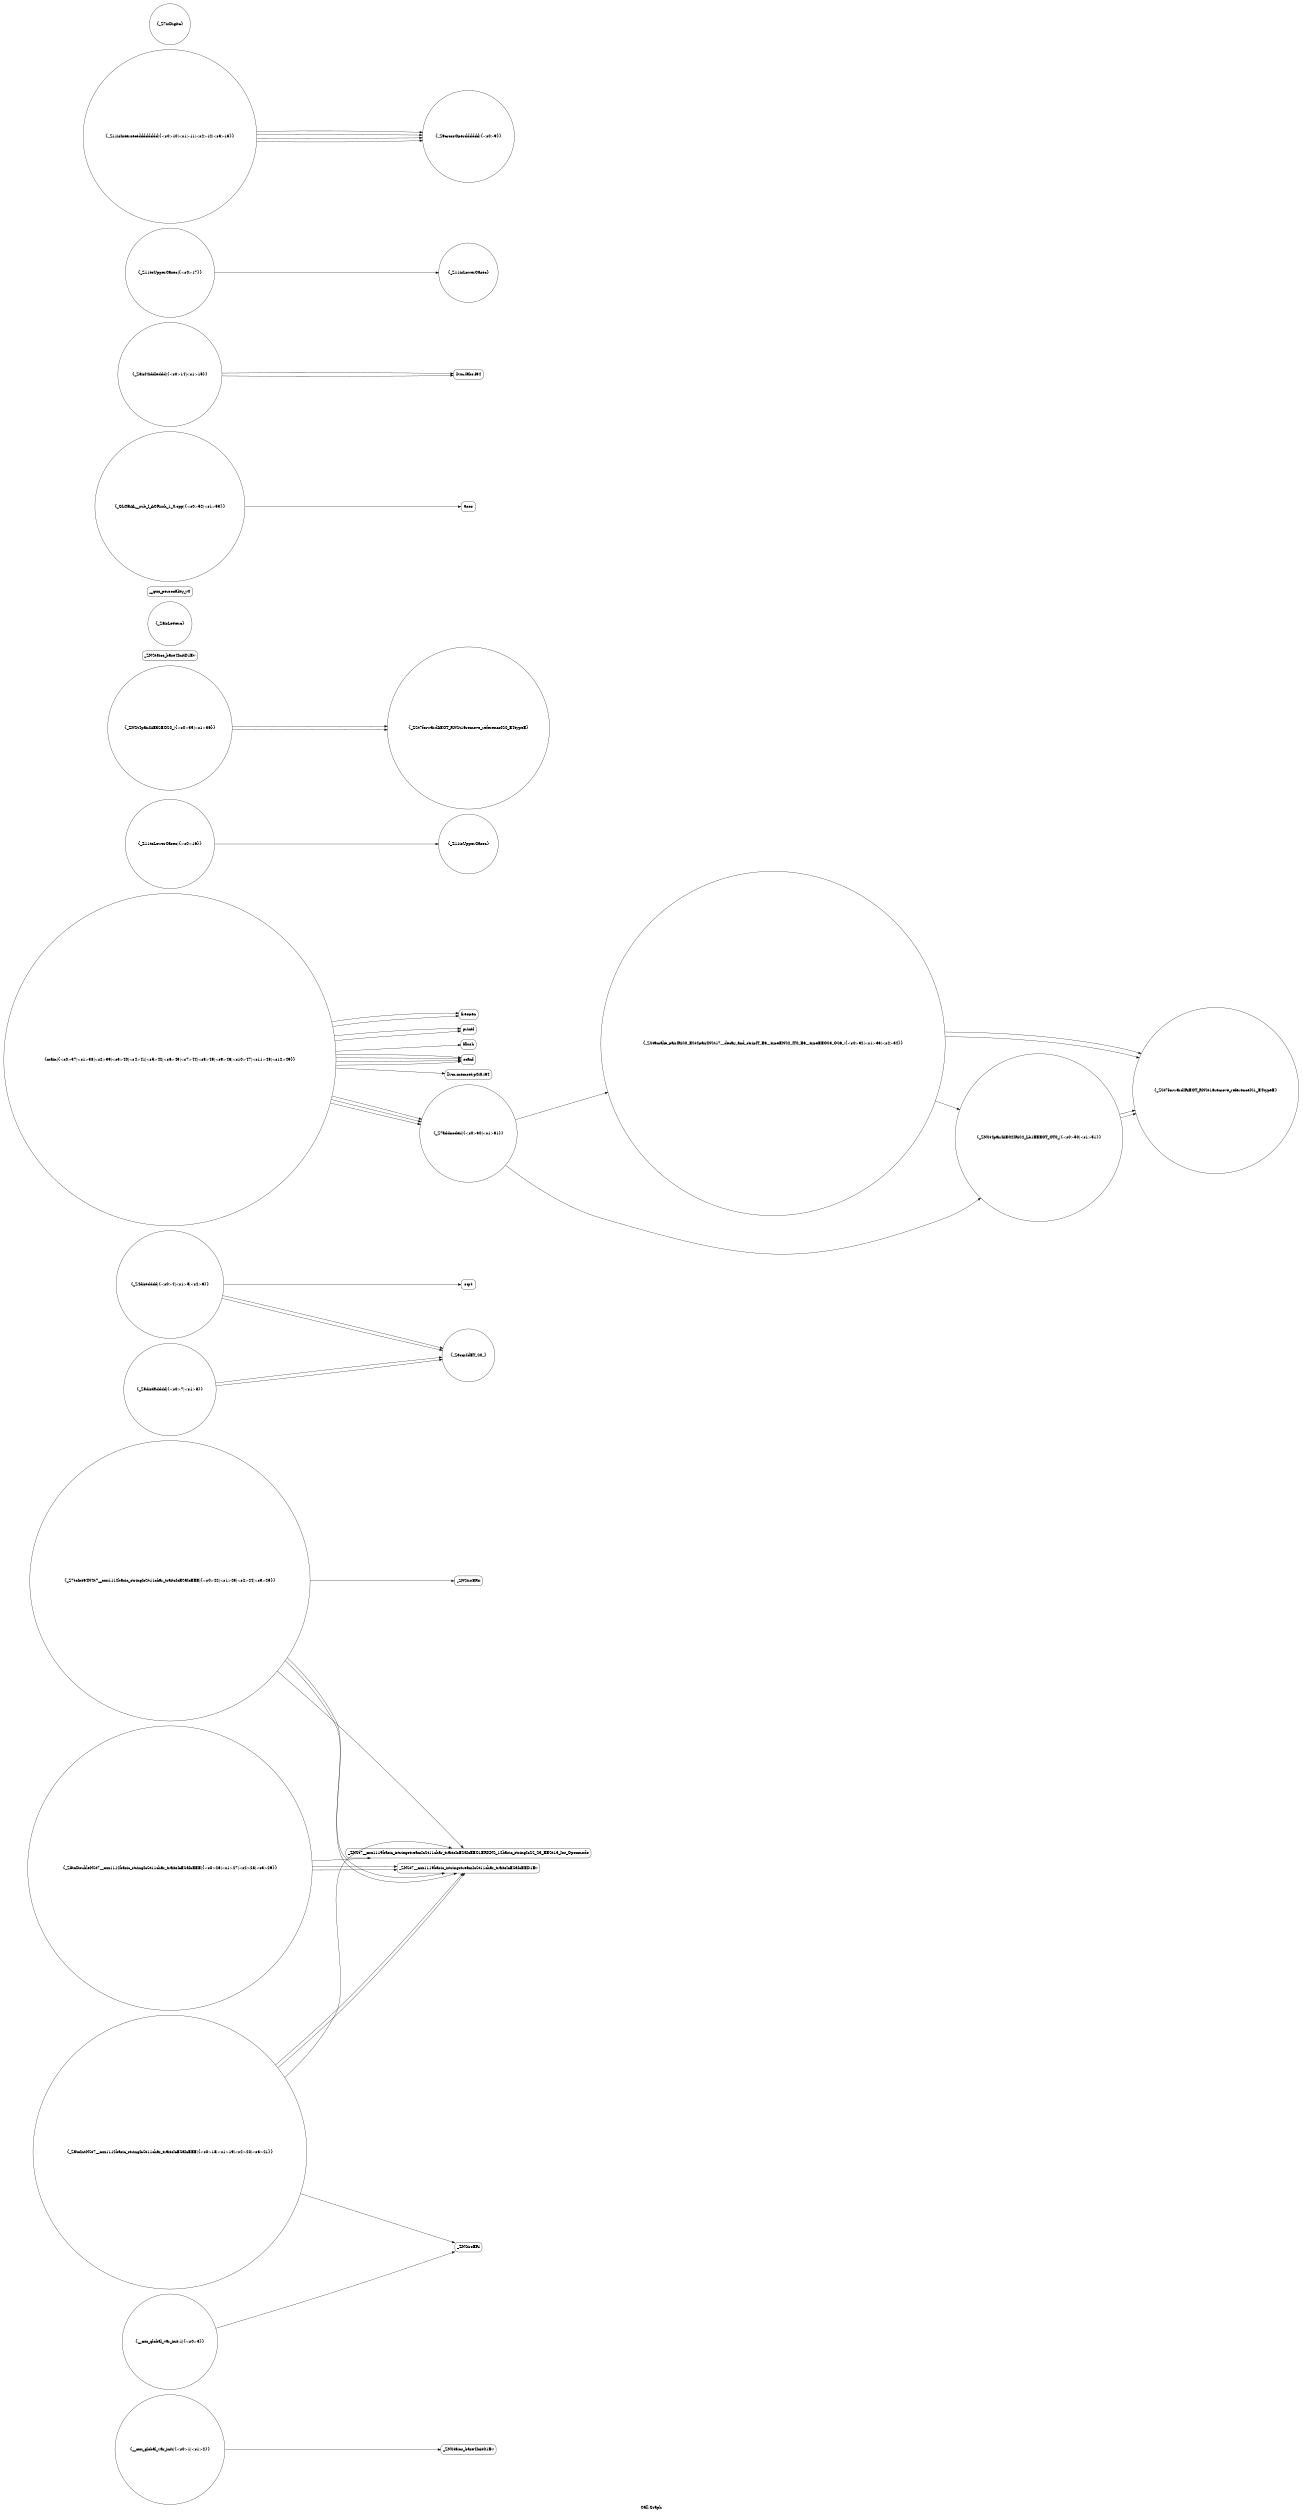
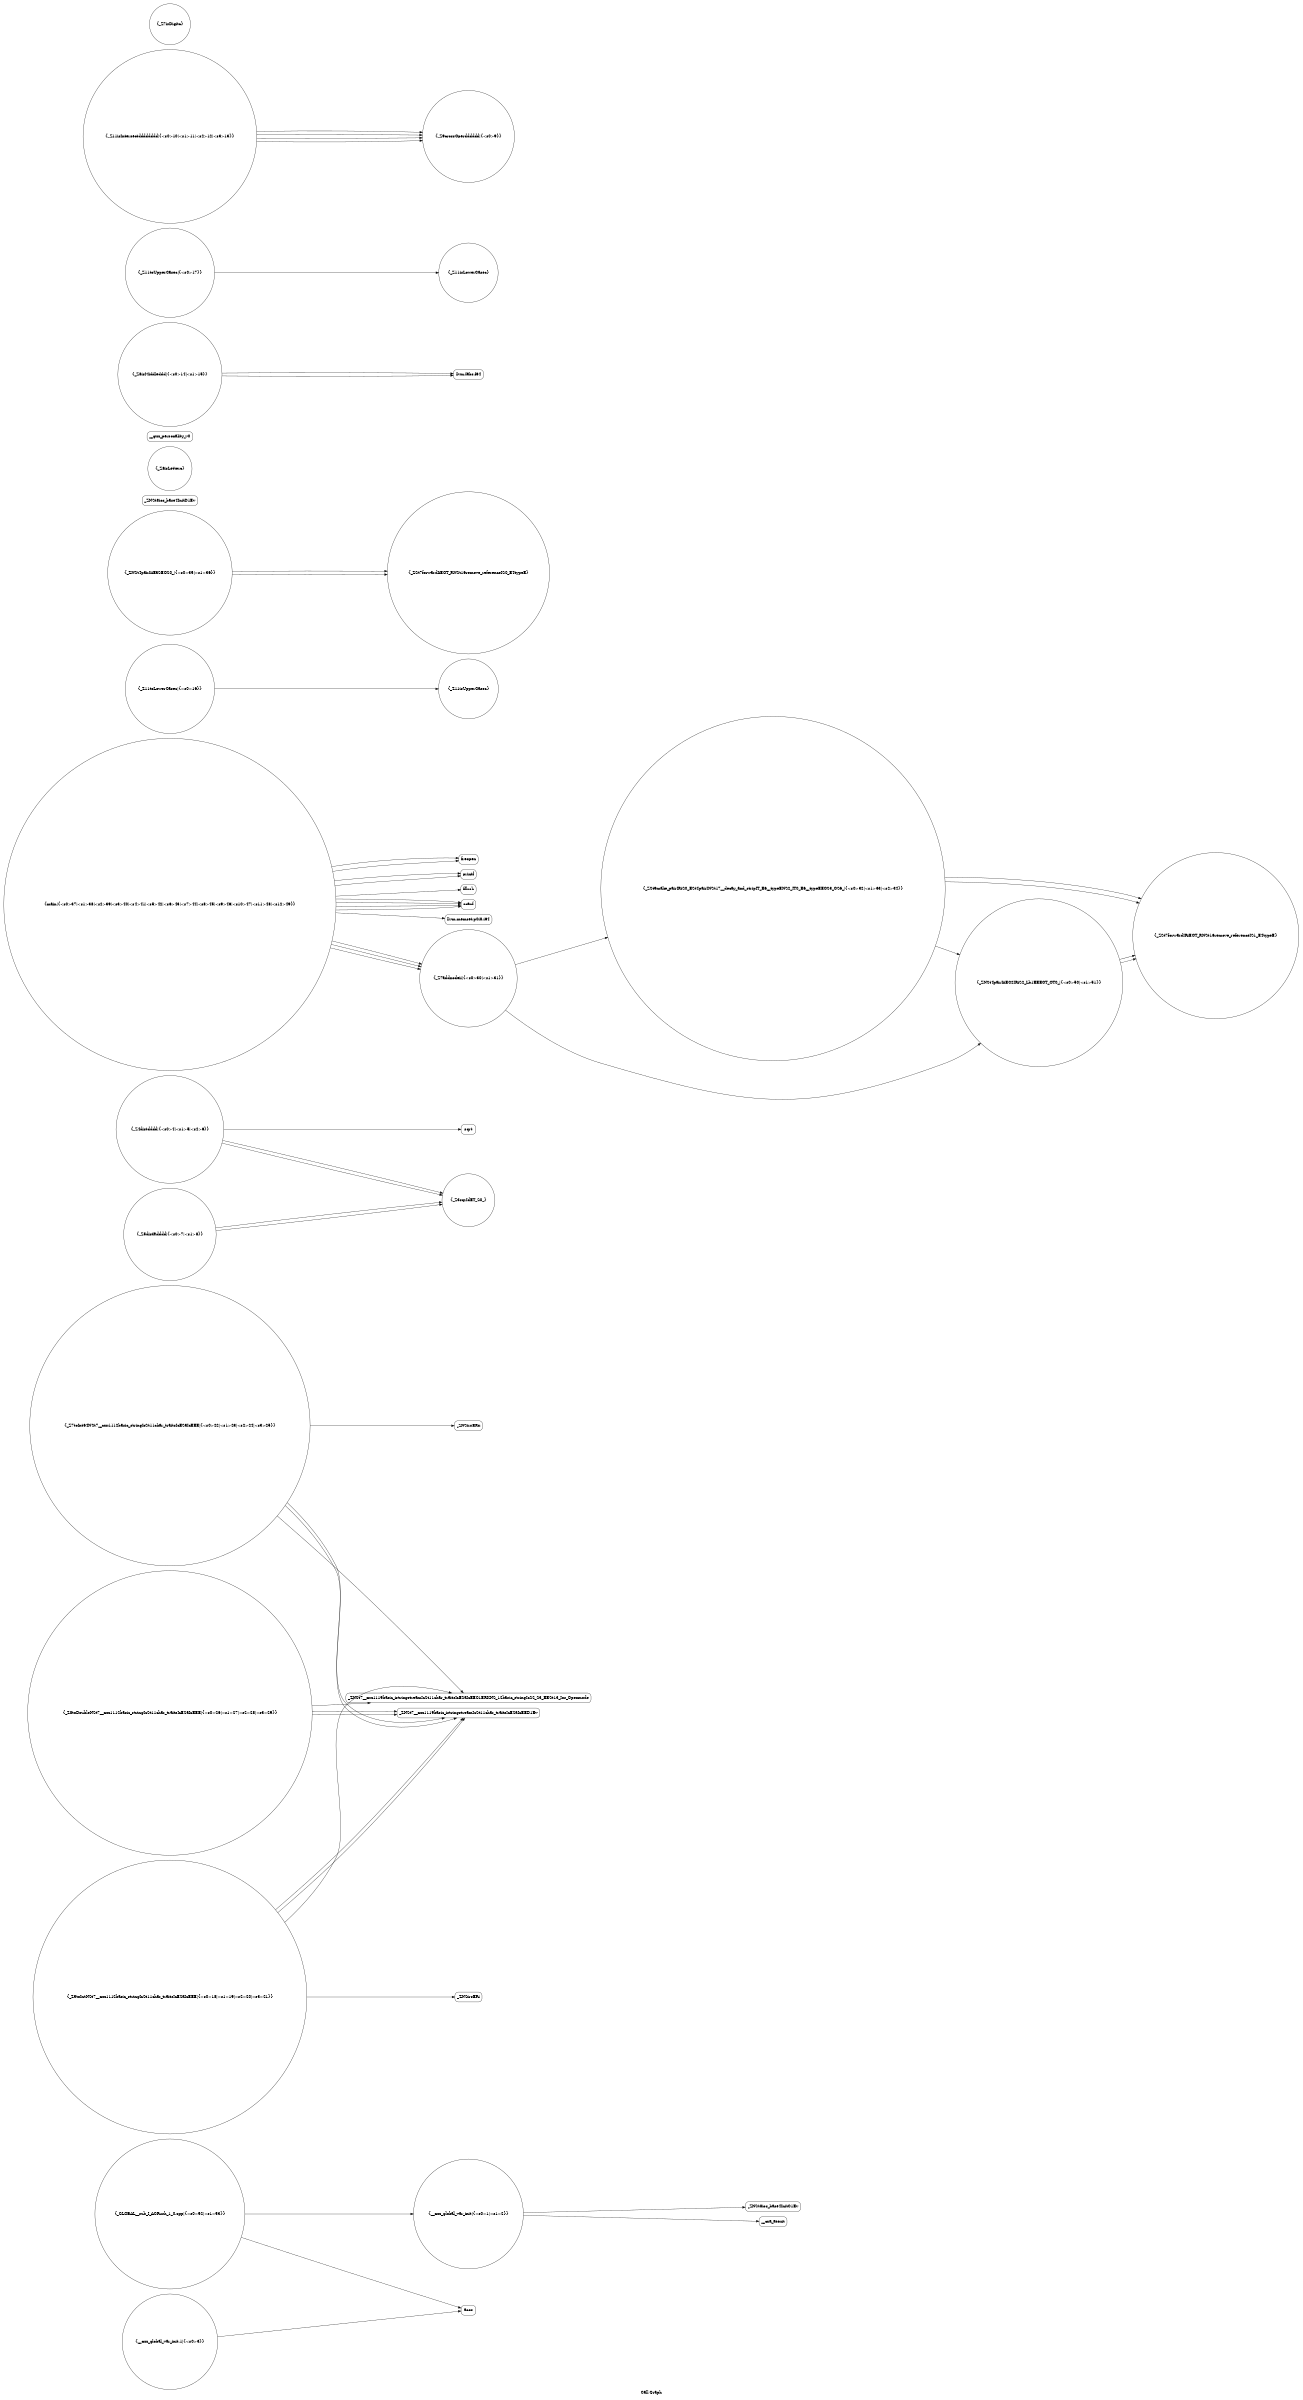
edge "{_GLOBAL__sub_I_ACRush_1_0.cpp|{<s0>52|<s1>53}}" -> "{__cxx_global_var_init|{<s0>1|<s1>2}}": added
node "__cxa_atexit": added
edge "{__cxx_global_var_init.1|{<s0>3}}" -> "_ZNSirsERi": now "{__cxx_global_var_init.1|{<s0>3}}" -> "acos"
